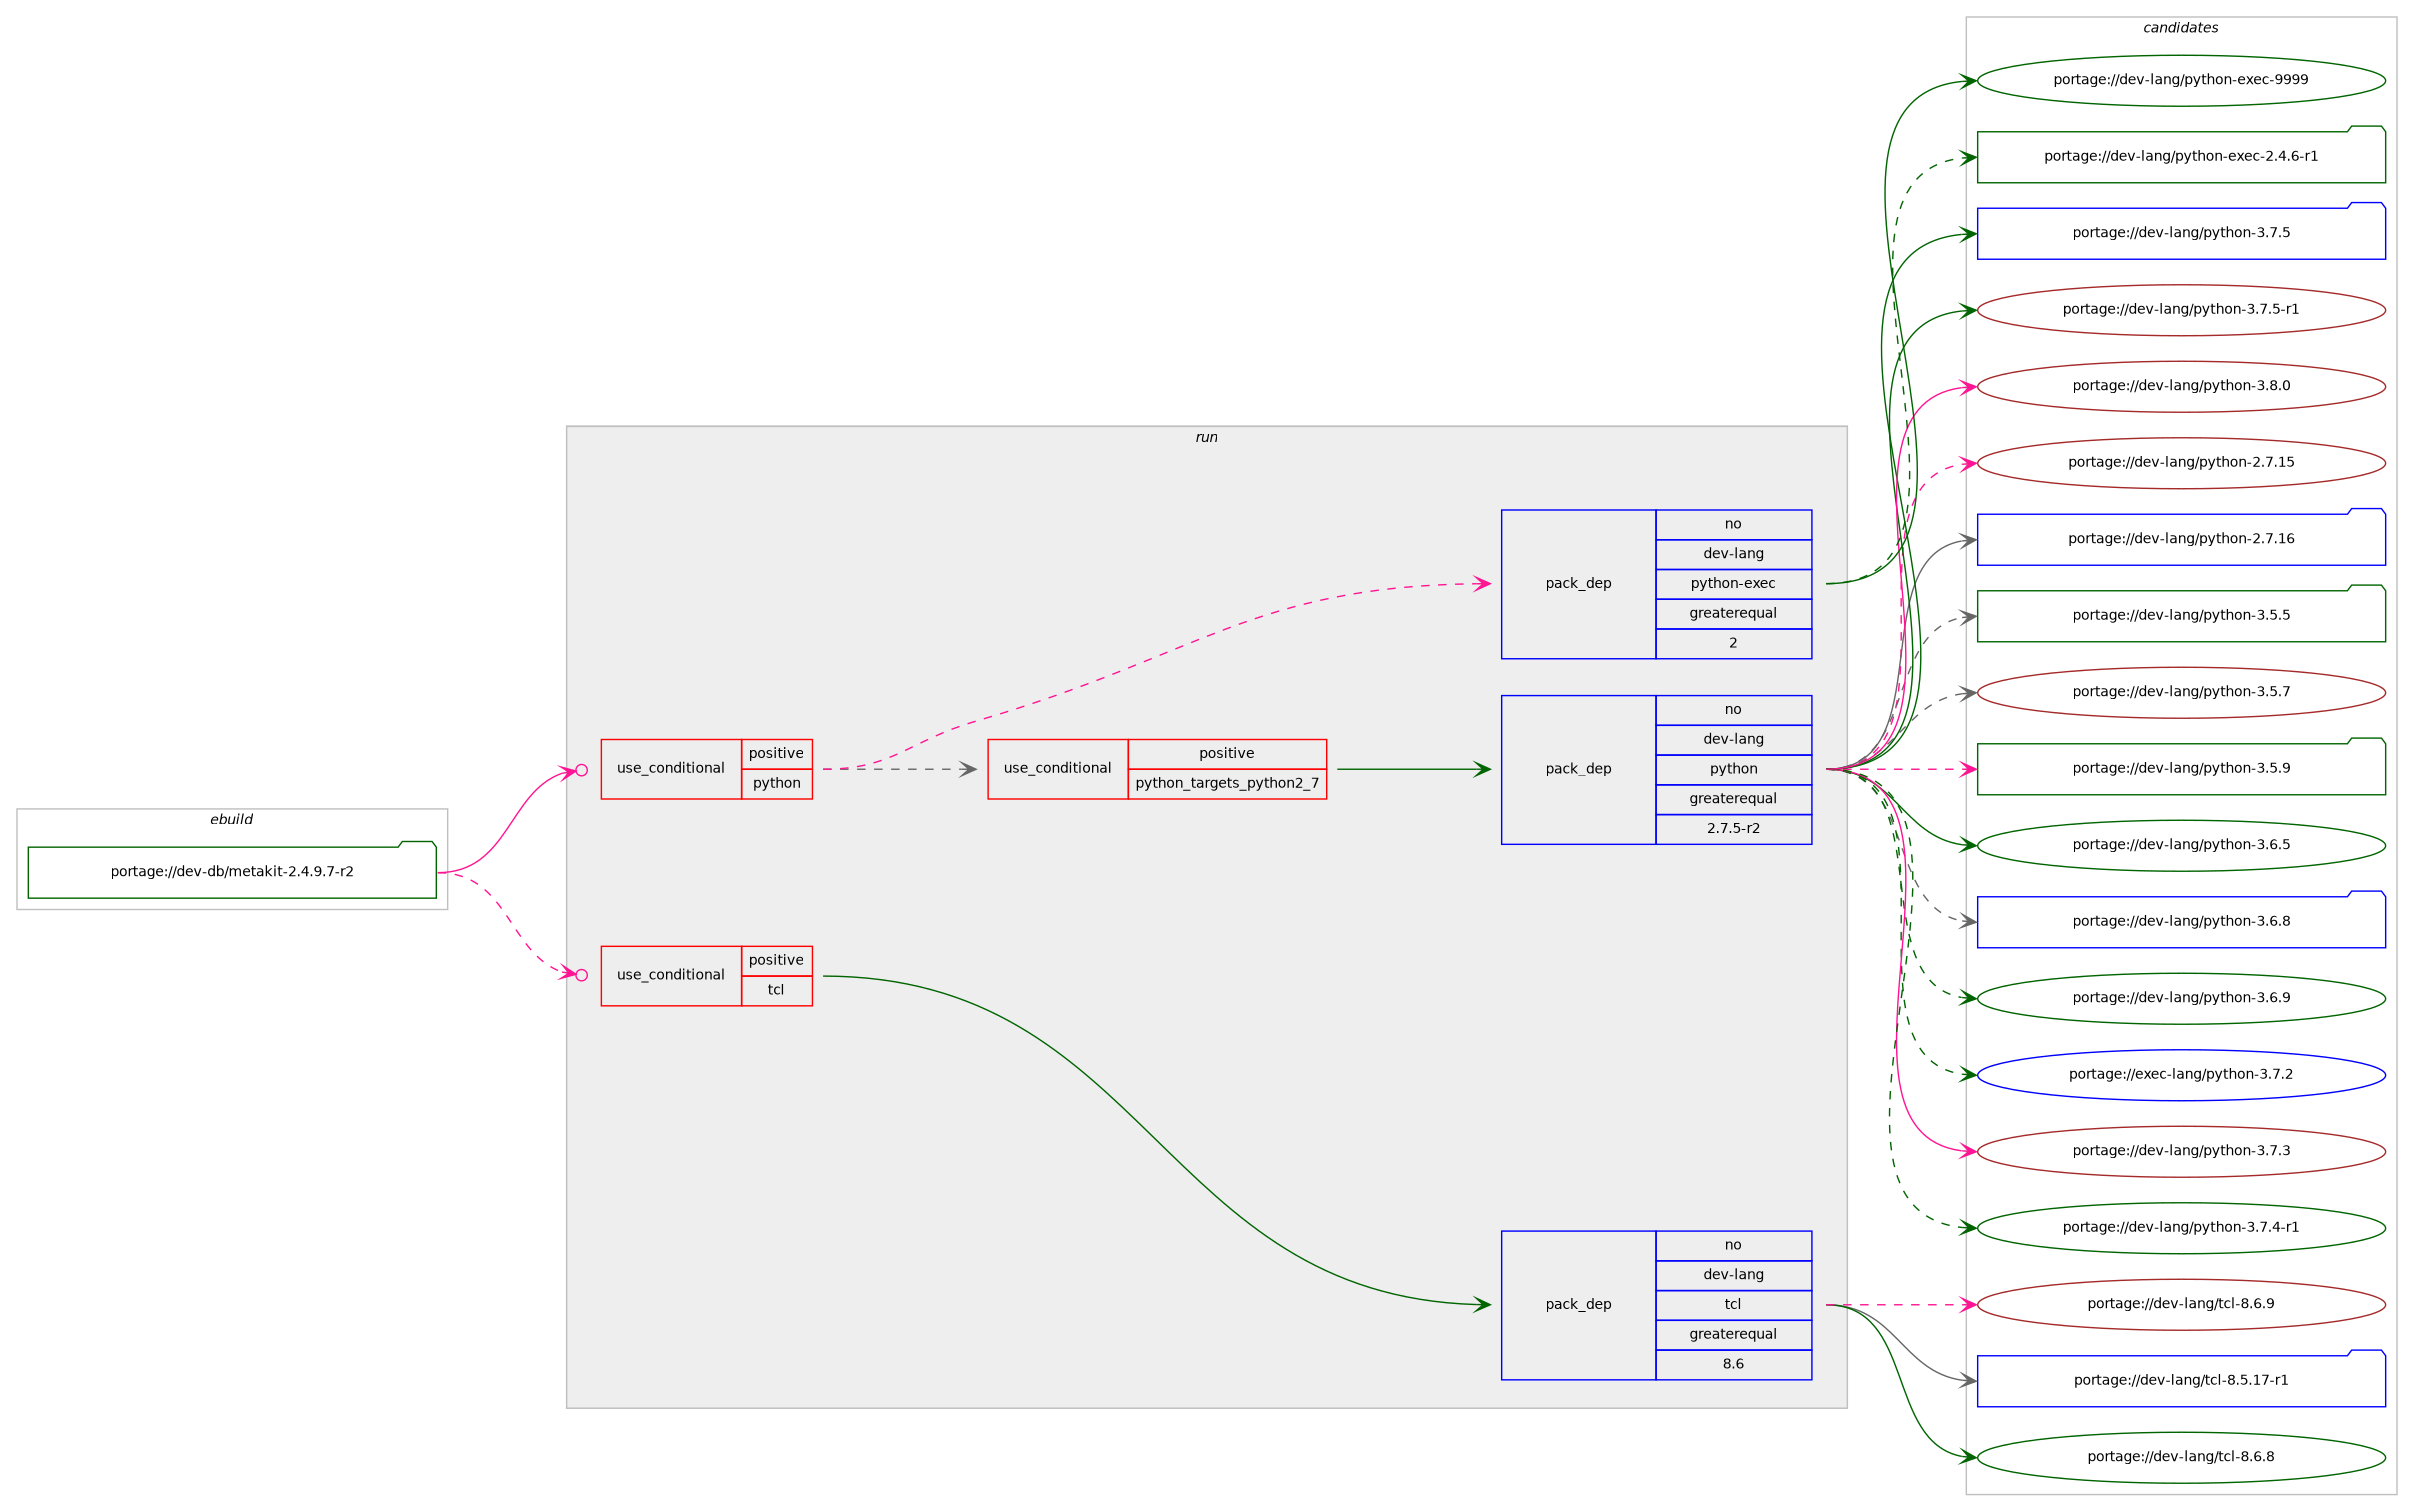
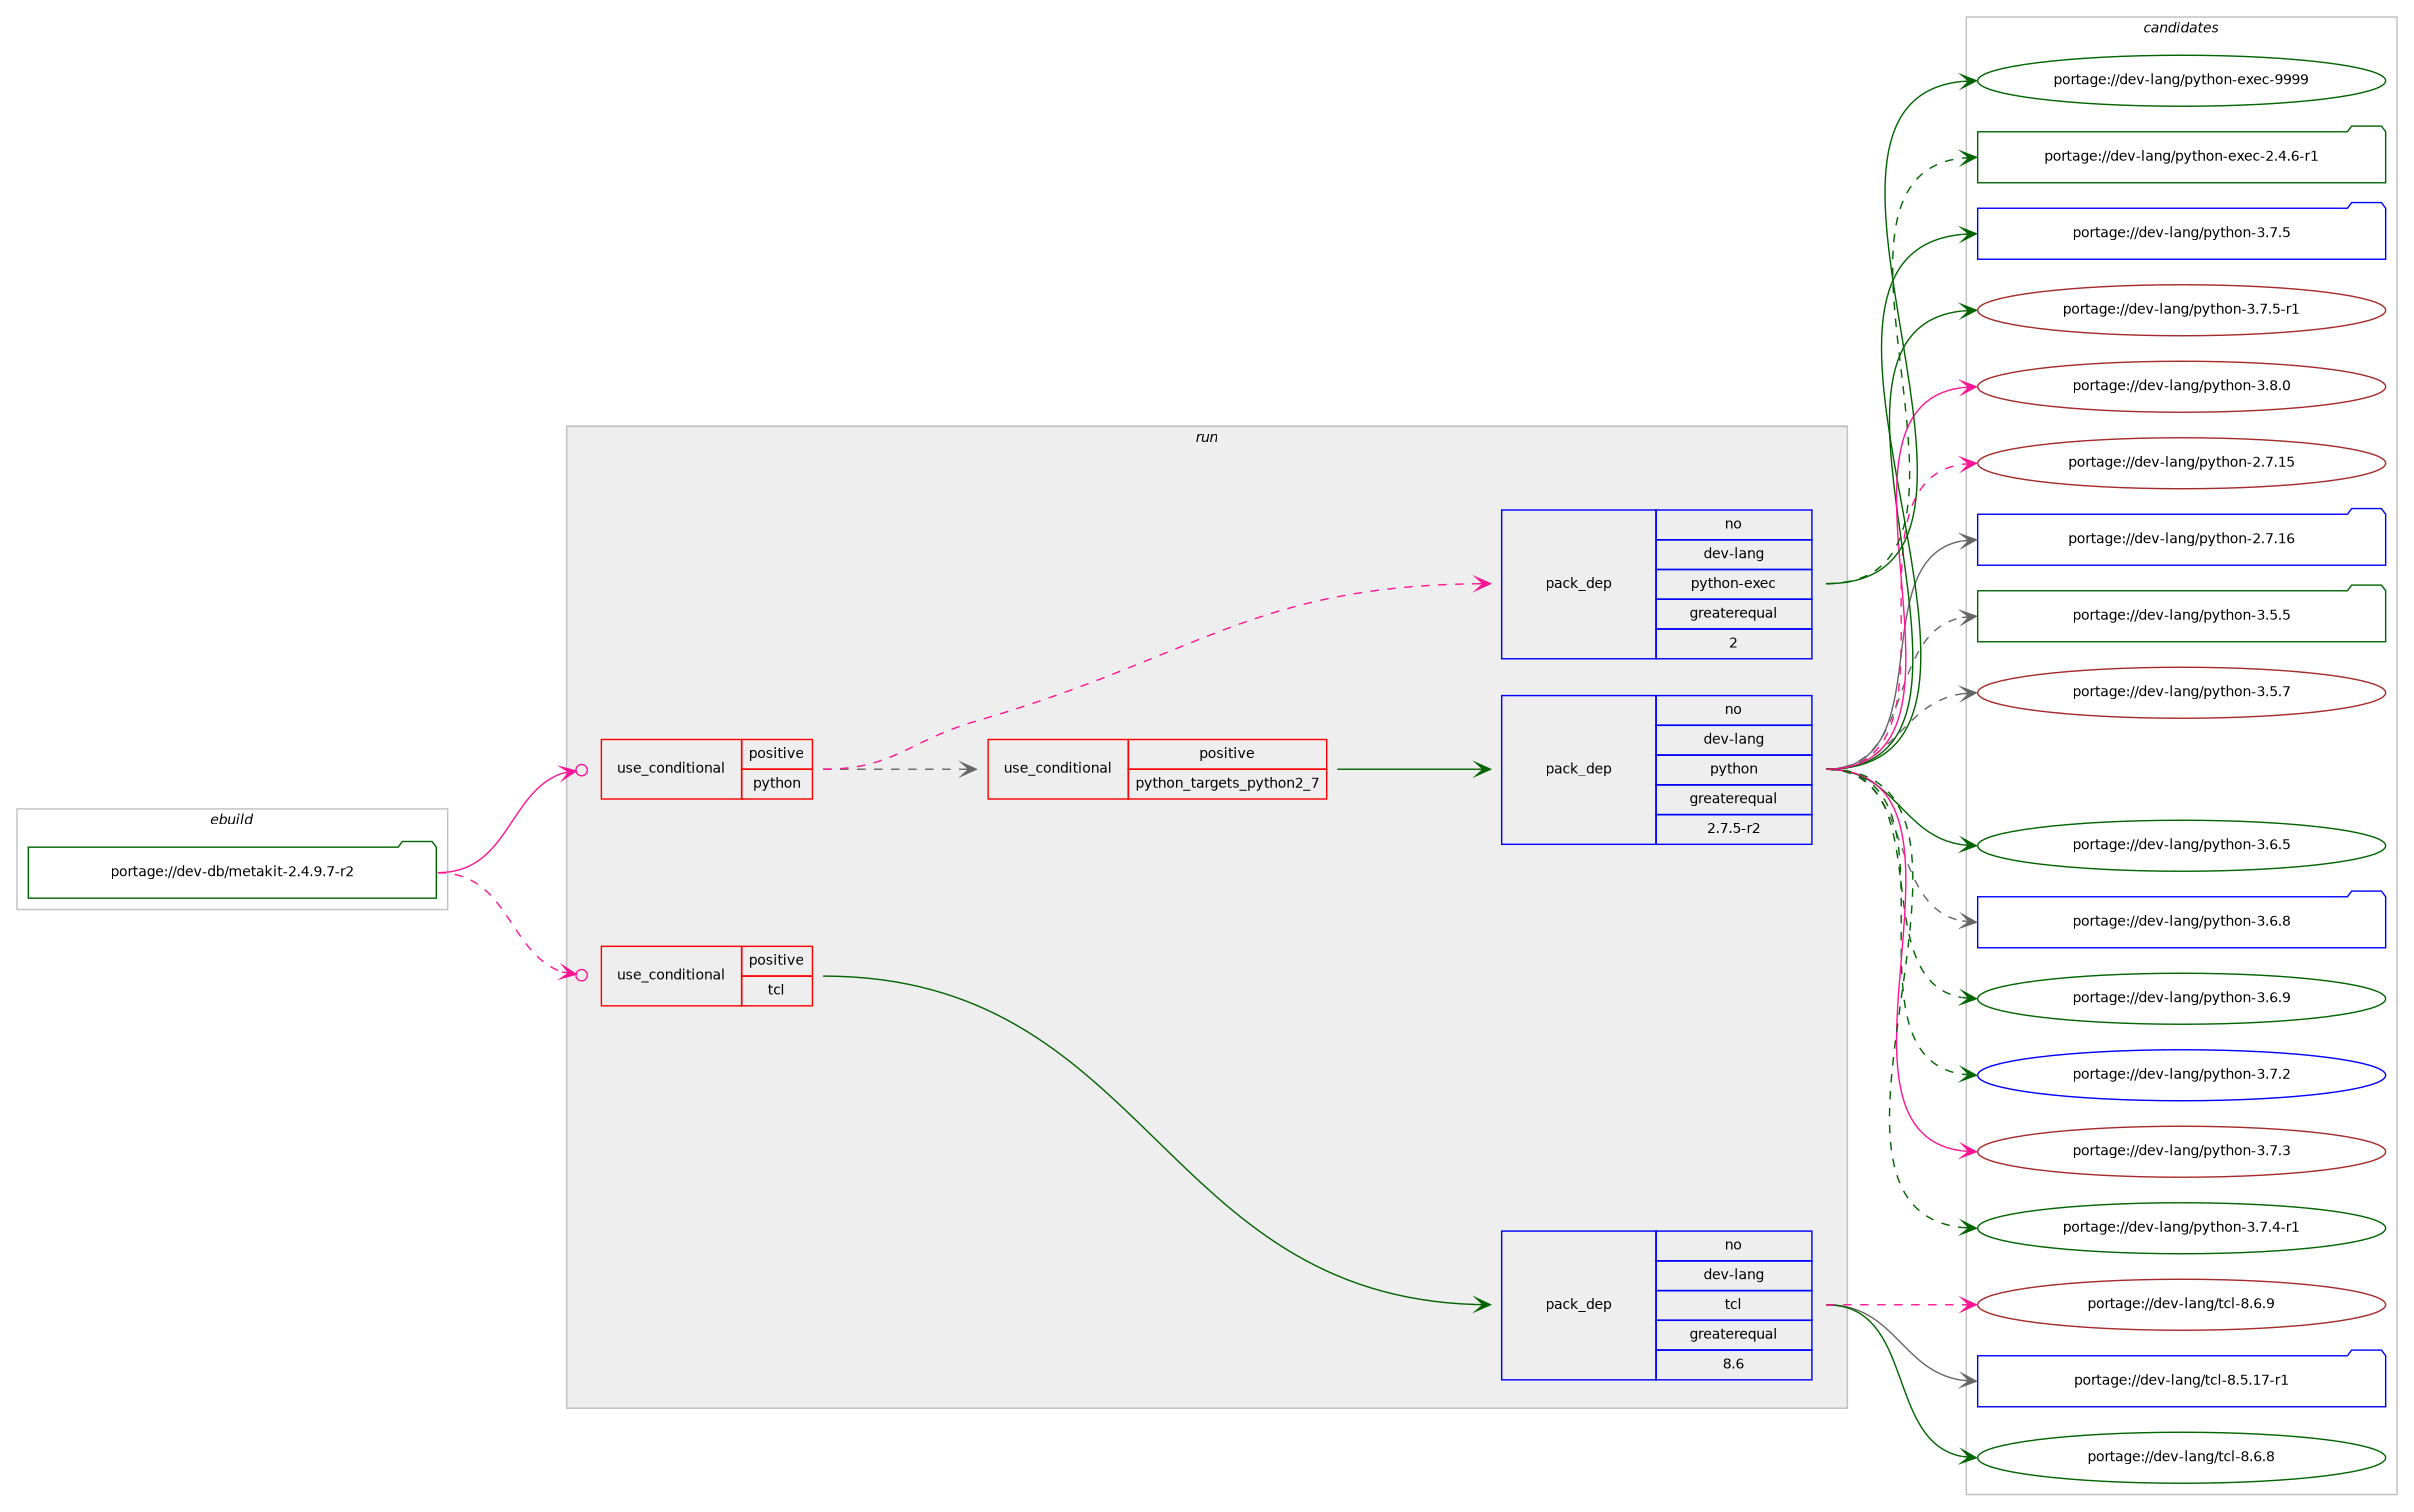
node "portage://dev-lang/python-3.5.9": removed
node "portage://exec-lang/python-3.7.2": label "portage://exec-lang/python-3.7.2" -> "portage://dev-lang/python-3.7.2"
